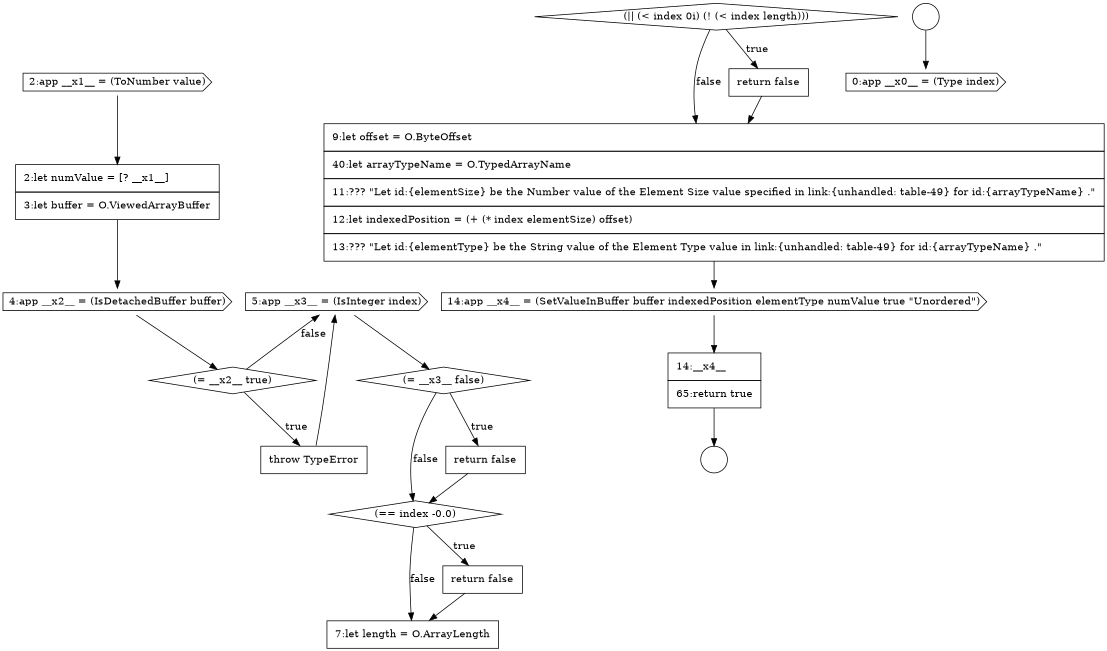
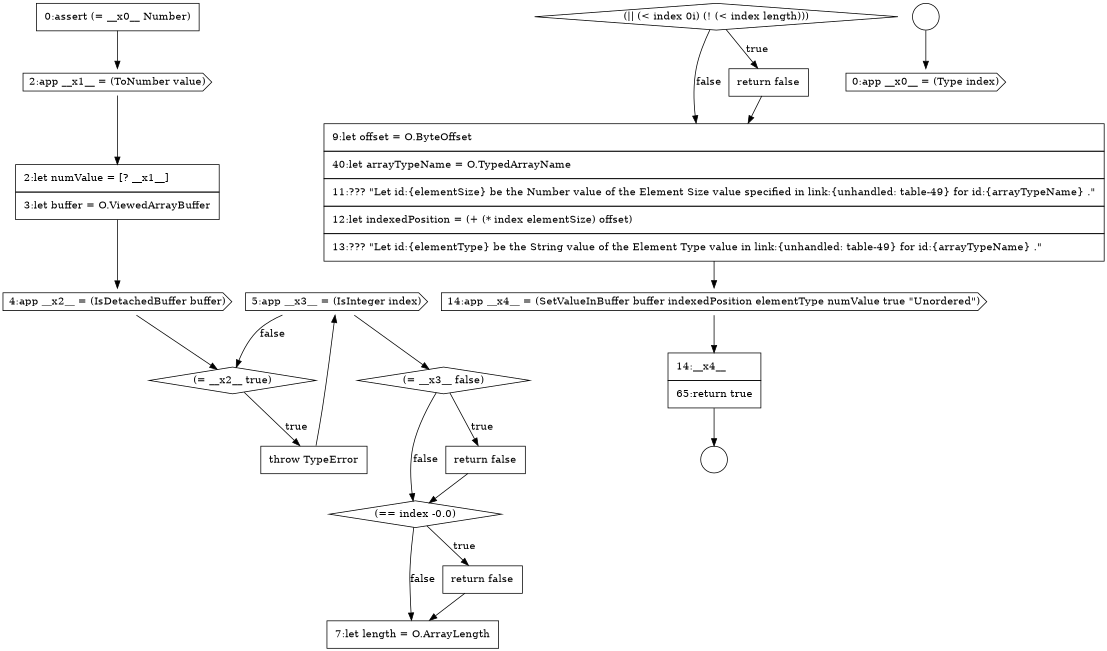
node "0:assert (= __x0__ Number)": added
edge "(= __x2__ true)" -> "5:app __x3__ = (IsInteger index)": reversed
